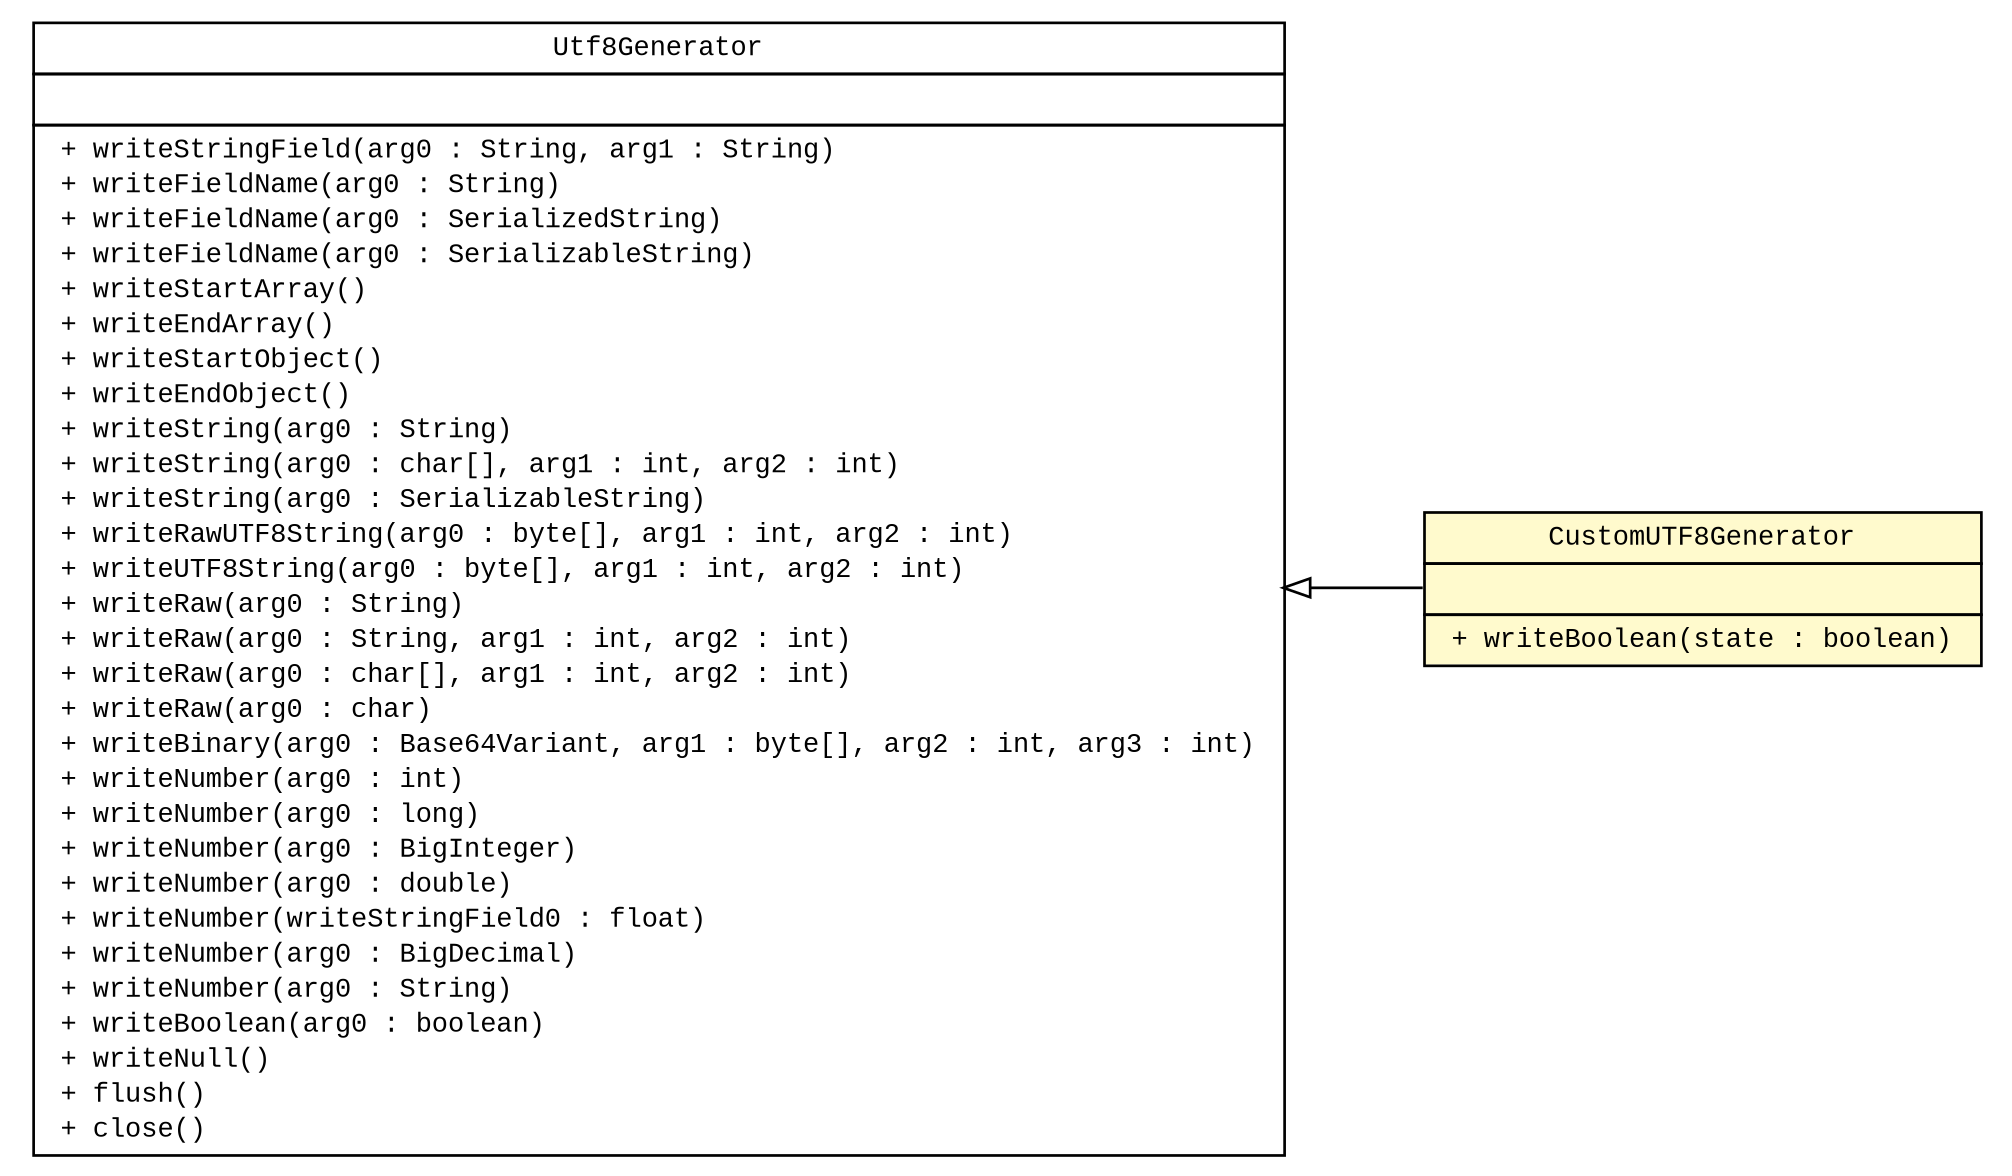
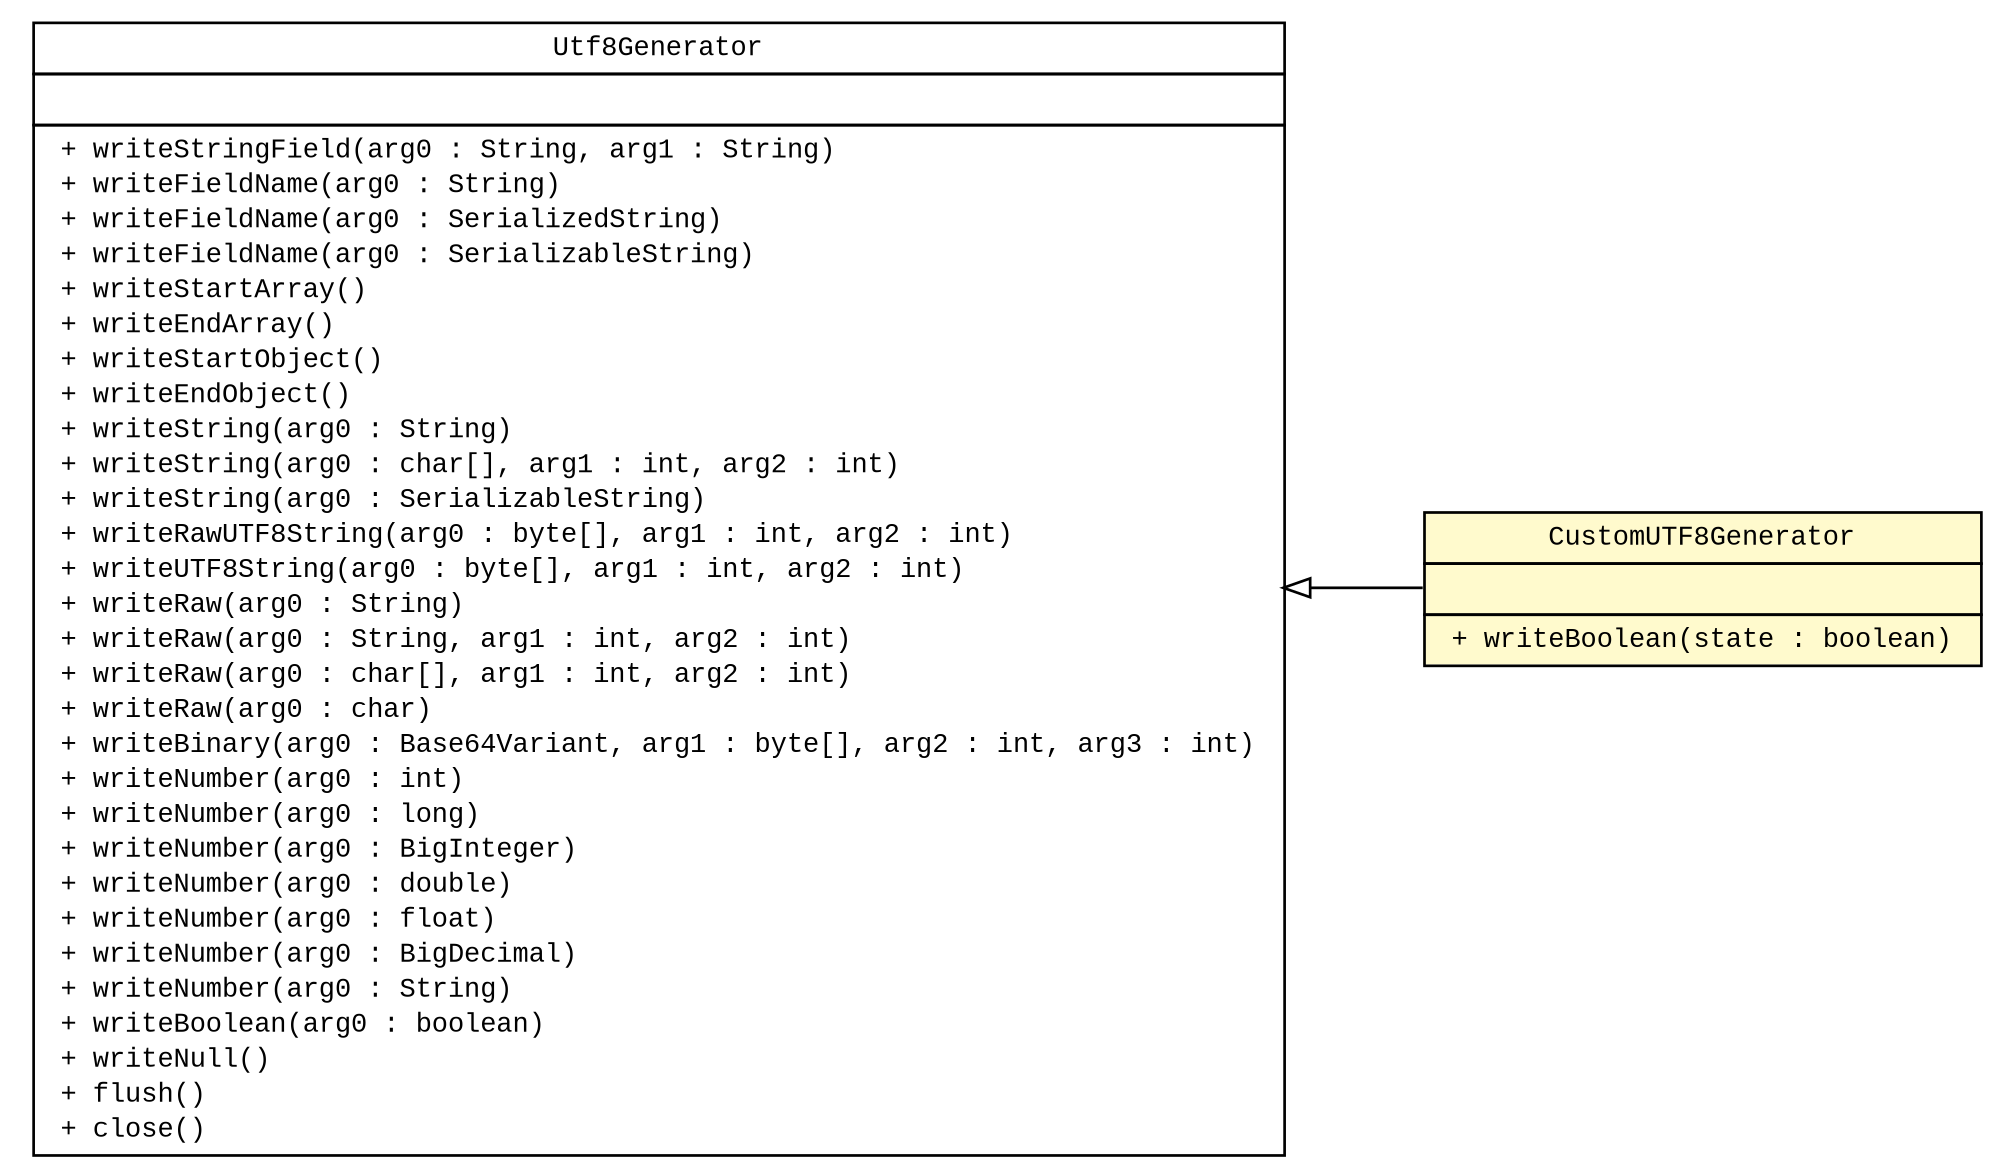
node "Utf8Generator": text "+ writeNumber(writeStringField0 : float)" -> "+ writeNumber(arg0 : float)"
